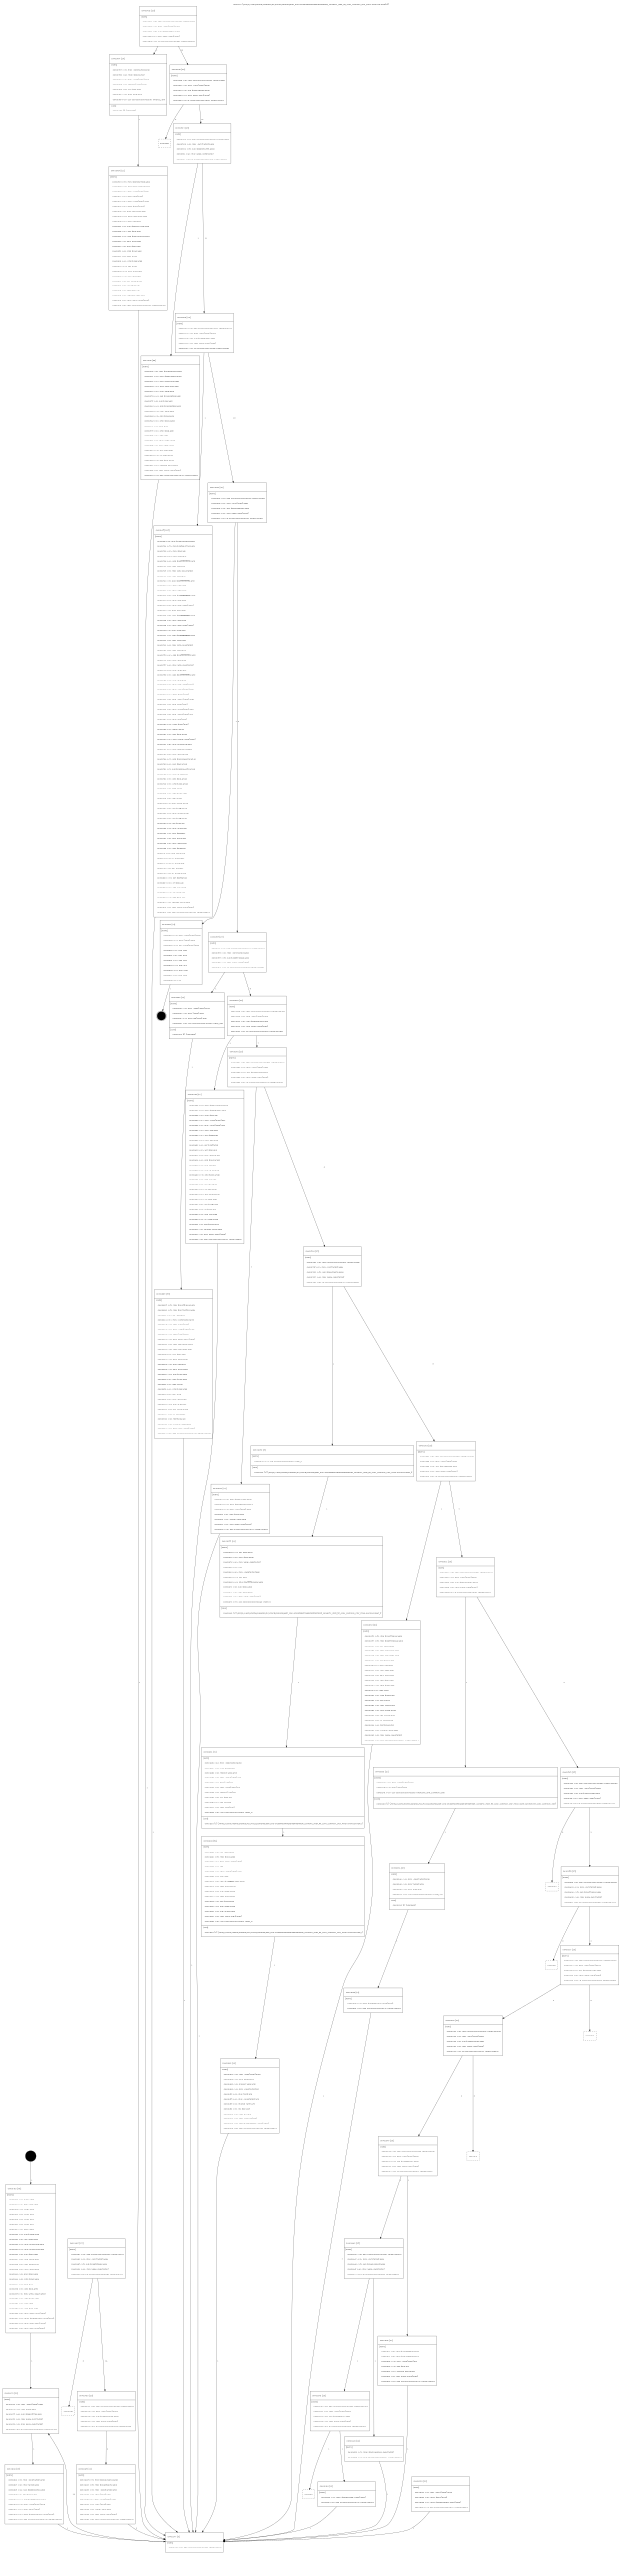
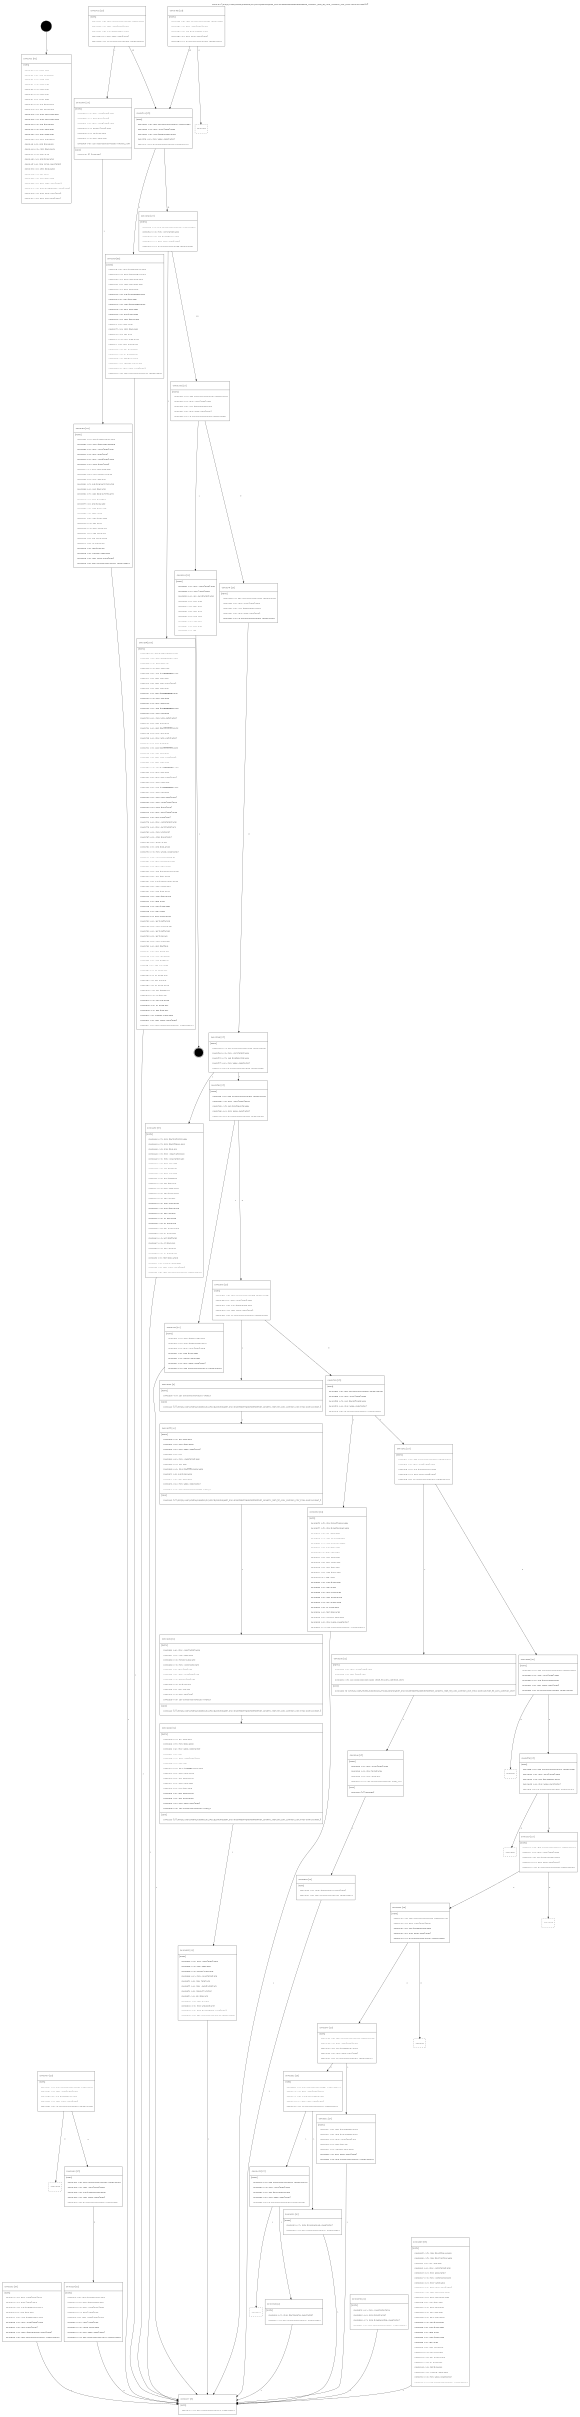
edge "0x4014d2 [25]" -> "0x4014eb [25]": now "0x4014d2 [25]" -> "0x401504 [25]"
node "0x4018a5 [16]": removed
node "0x401470 [23]": removed
